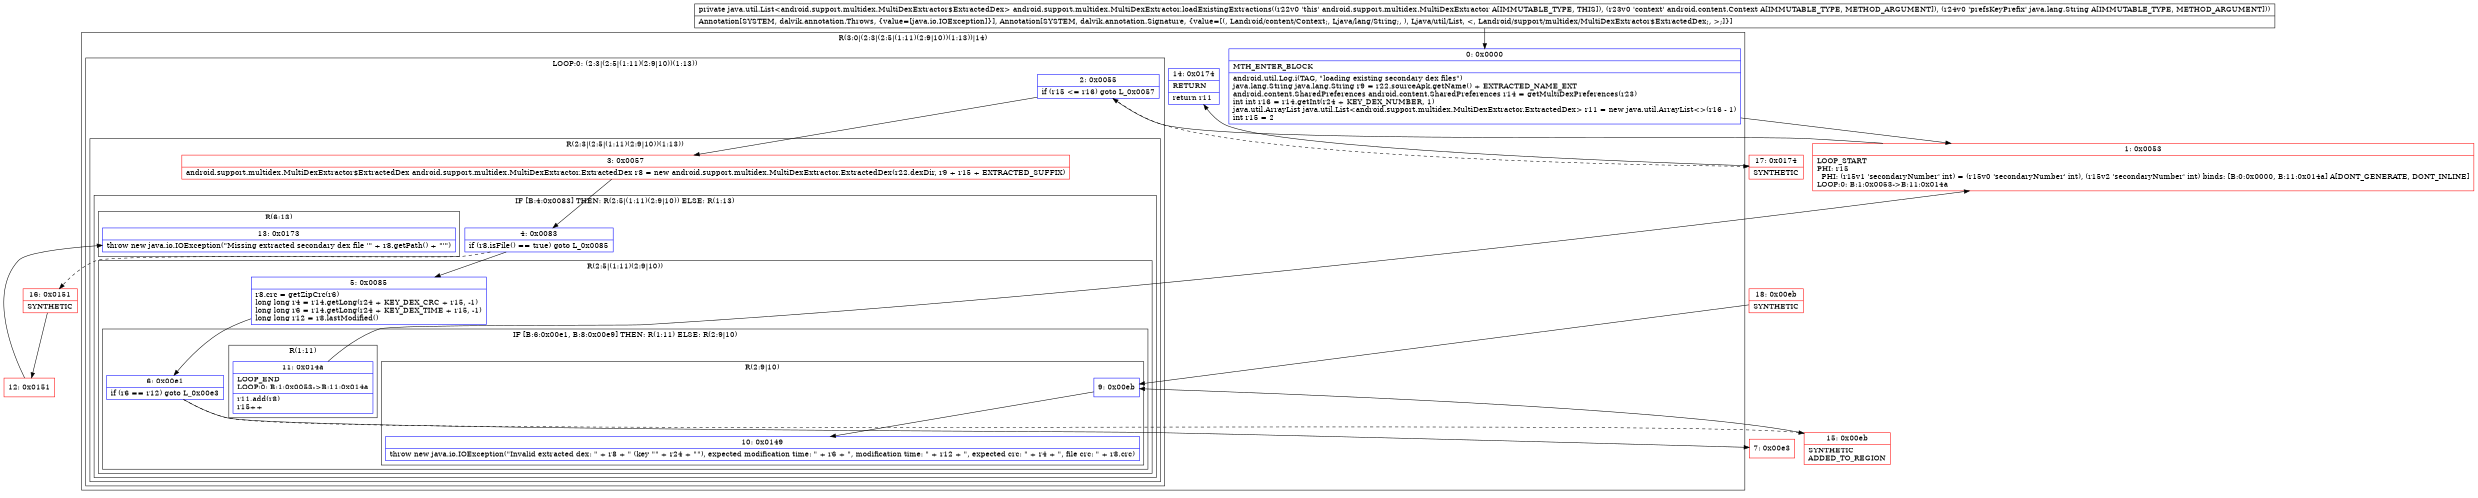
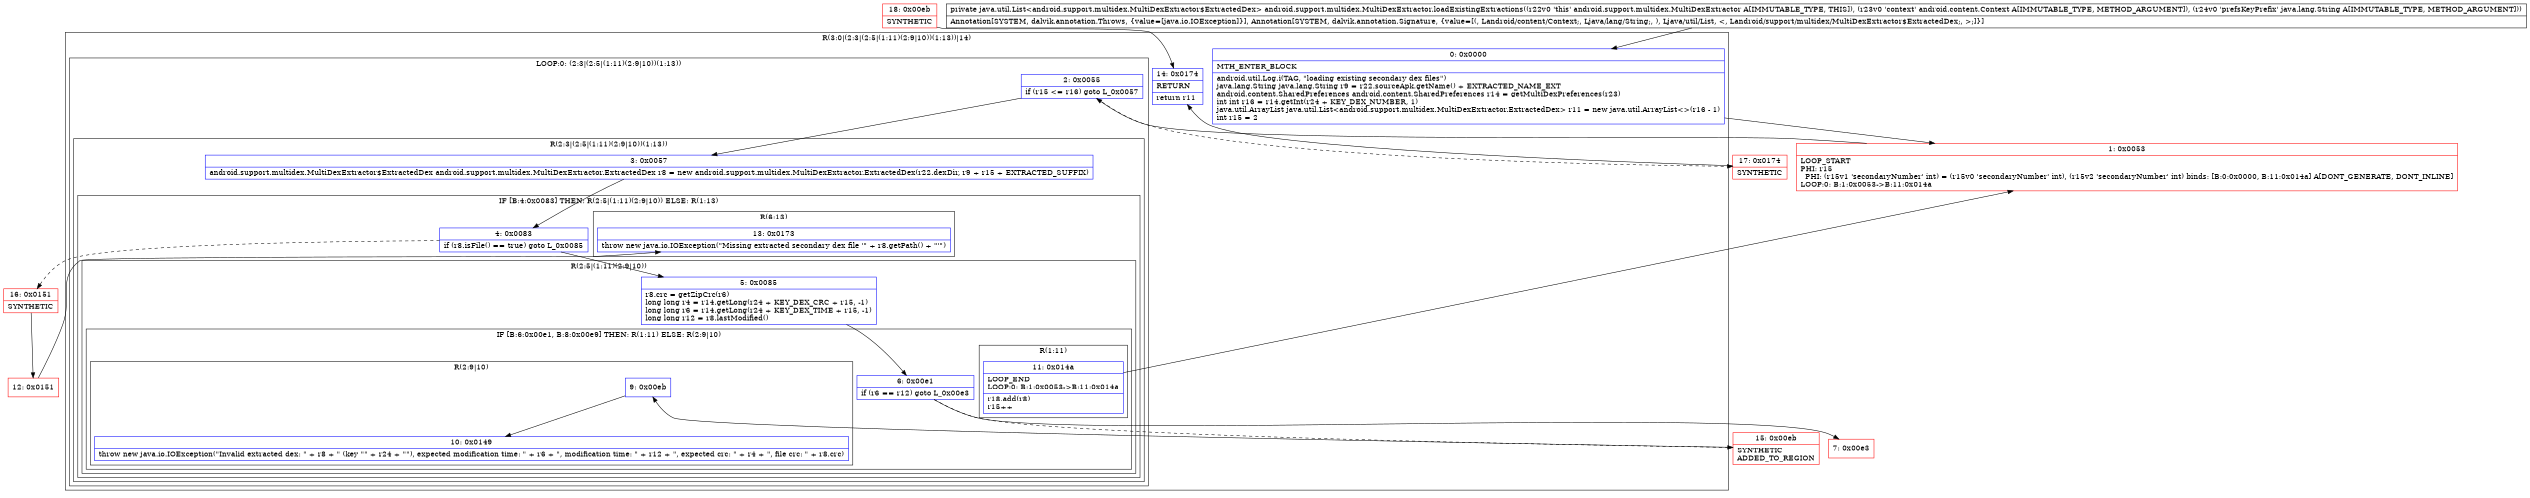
node "3: 0x0057": color red -> blue
edge "18: 0x00eb" -> "9: 0x00eb": now "18: 0x00eb" -> "14: 0x0174"
node "11: 0x014a": text "r11.add(r8)" -> "r18.add(r8)"
